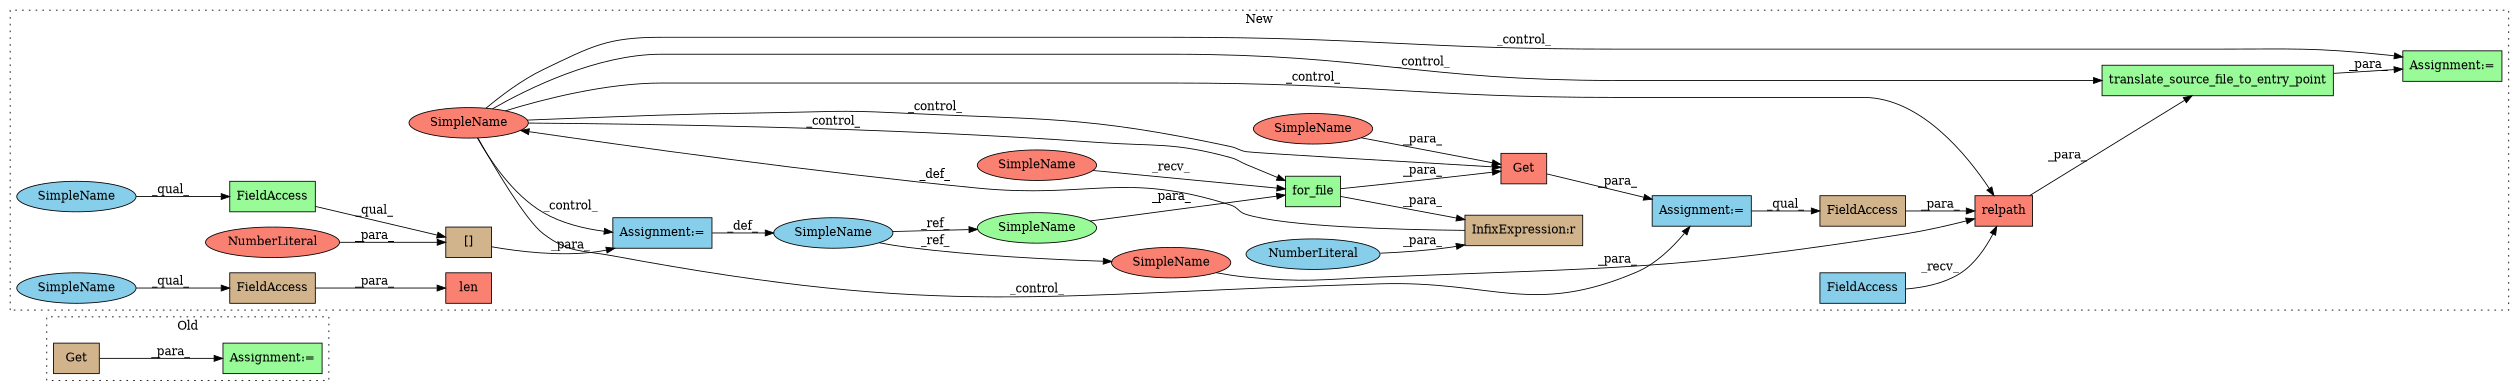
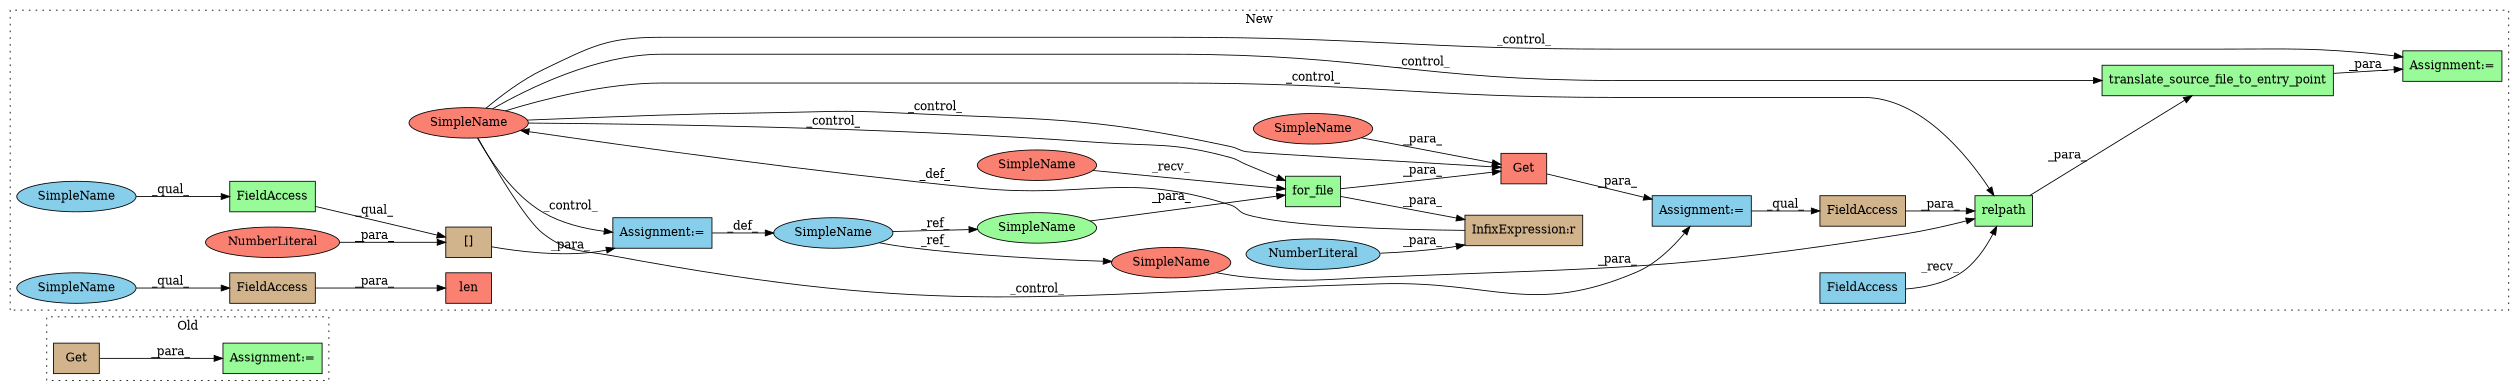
node "relpath": fillcolor salmon -> palegreen
